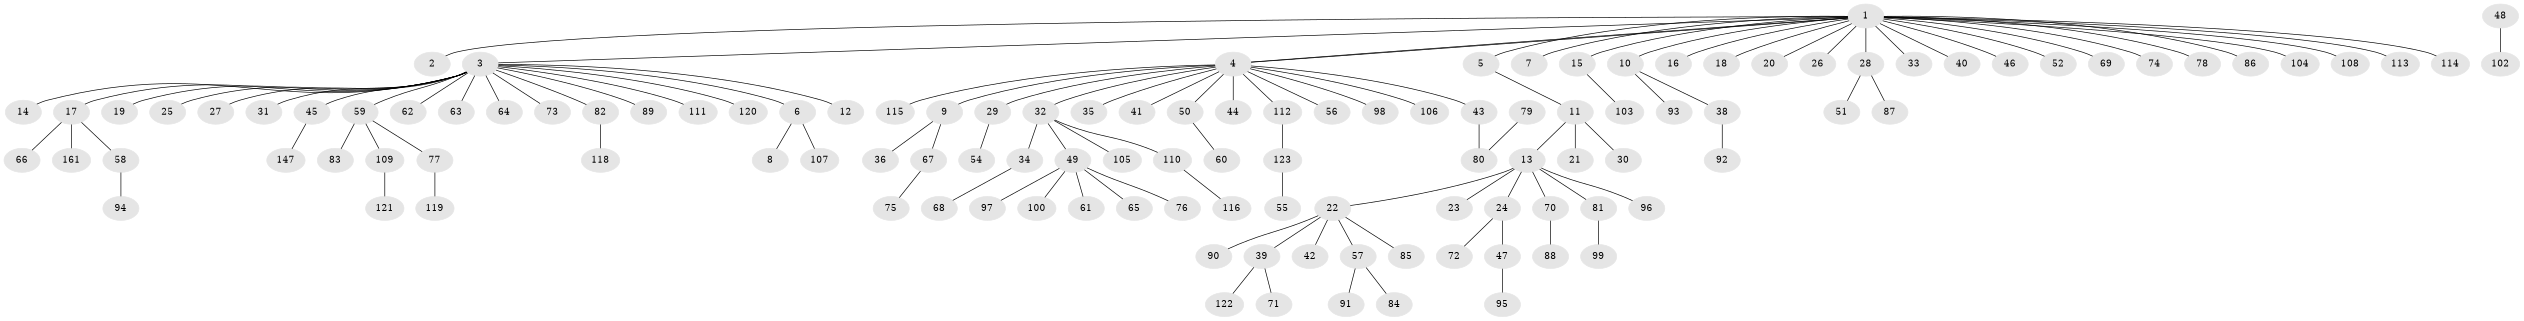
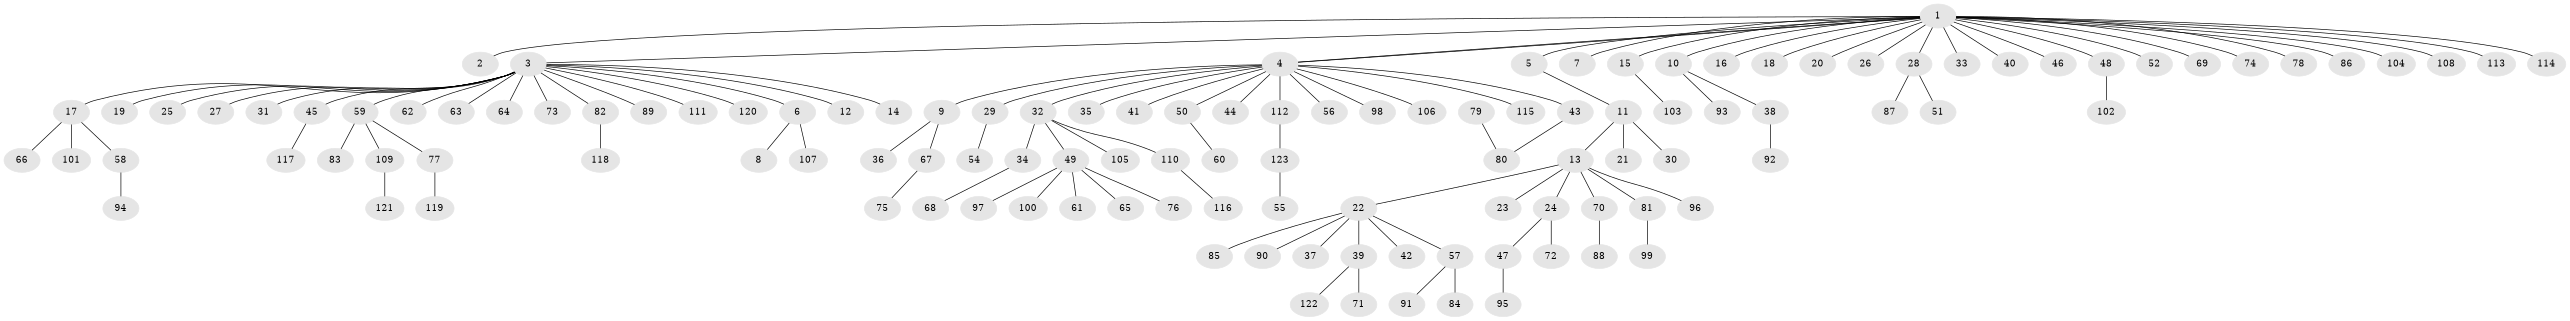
edge "1" -- "48": added
node "161": label "161" -> "101"
node "147": label "147" -> "117"
node "37": added
